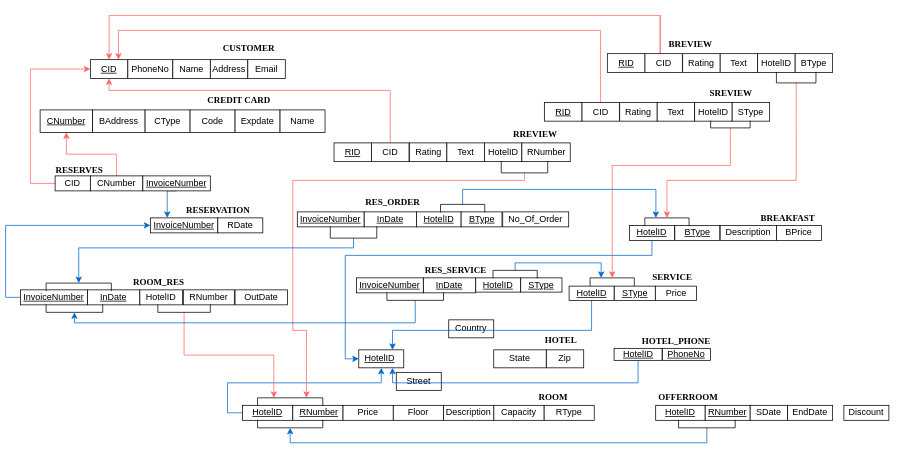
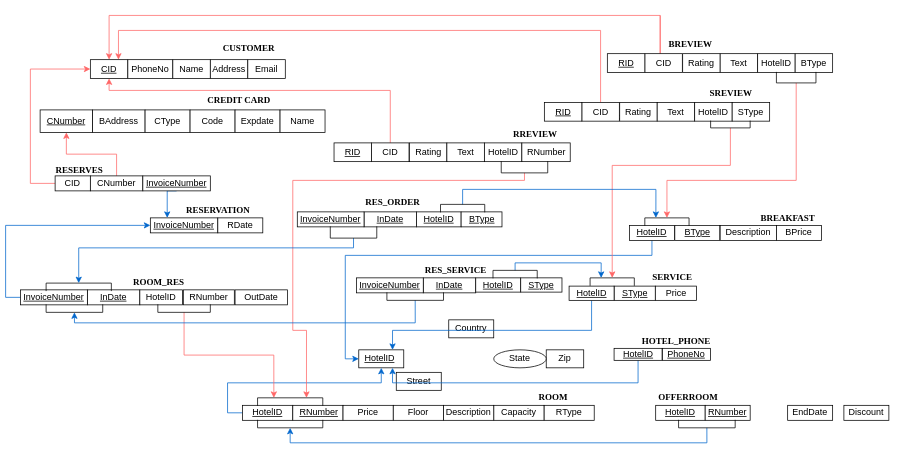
node "No_Of_Order": removed
node "HOTEL": removed
node "State": shape rectangle -> ellipse
node "SDate": removed
